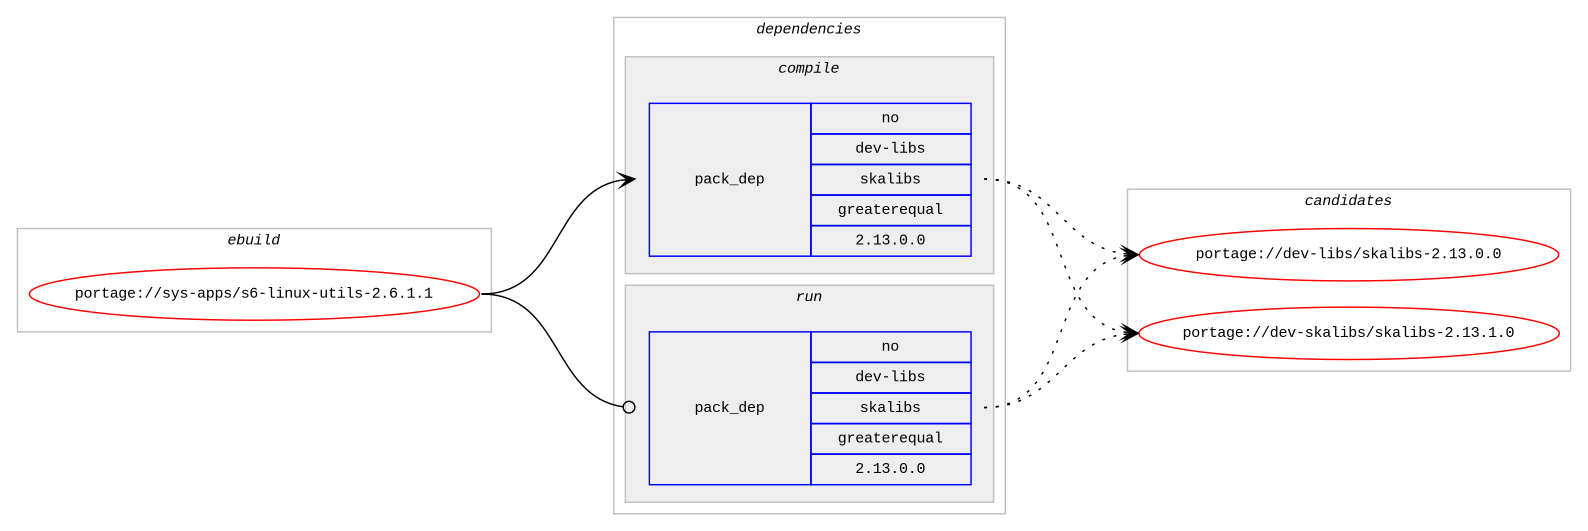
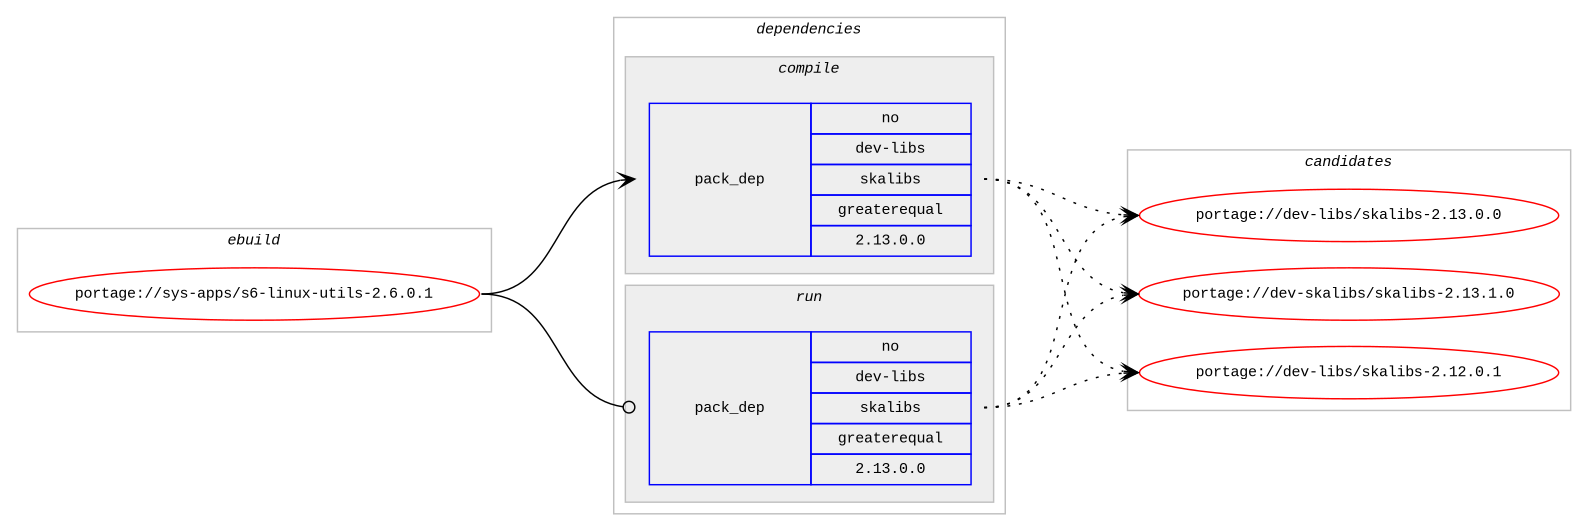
node "portage://sys-apps/s6-linux-utils-2.6.1.1": label "portage://sys-apps/s6-linux-utils-2.6.1.1" -> "portage://sys-apps/s6-linux-utils-2.6.0.1"
node "portage://dev-libs/skalibs-2.12.0.1": added
